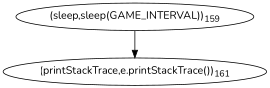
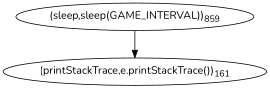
node "(sleep,sleep(GAME_INTERVAL))": text "159" -> "859"
